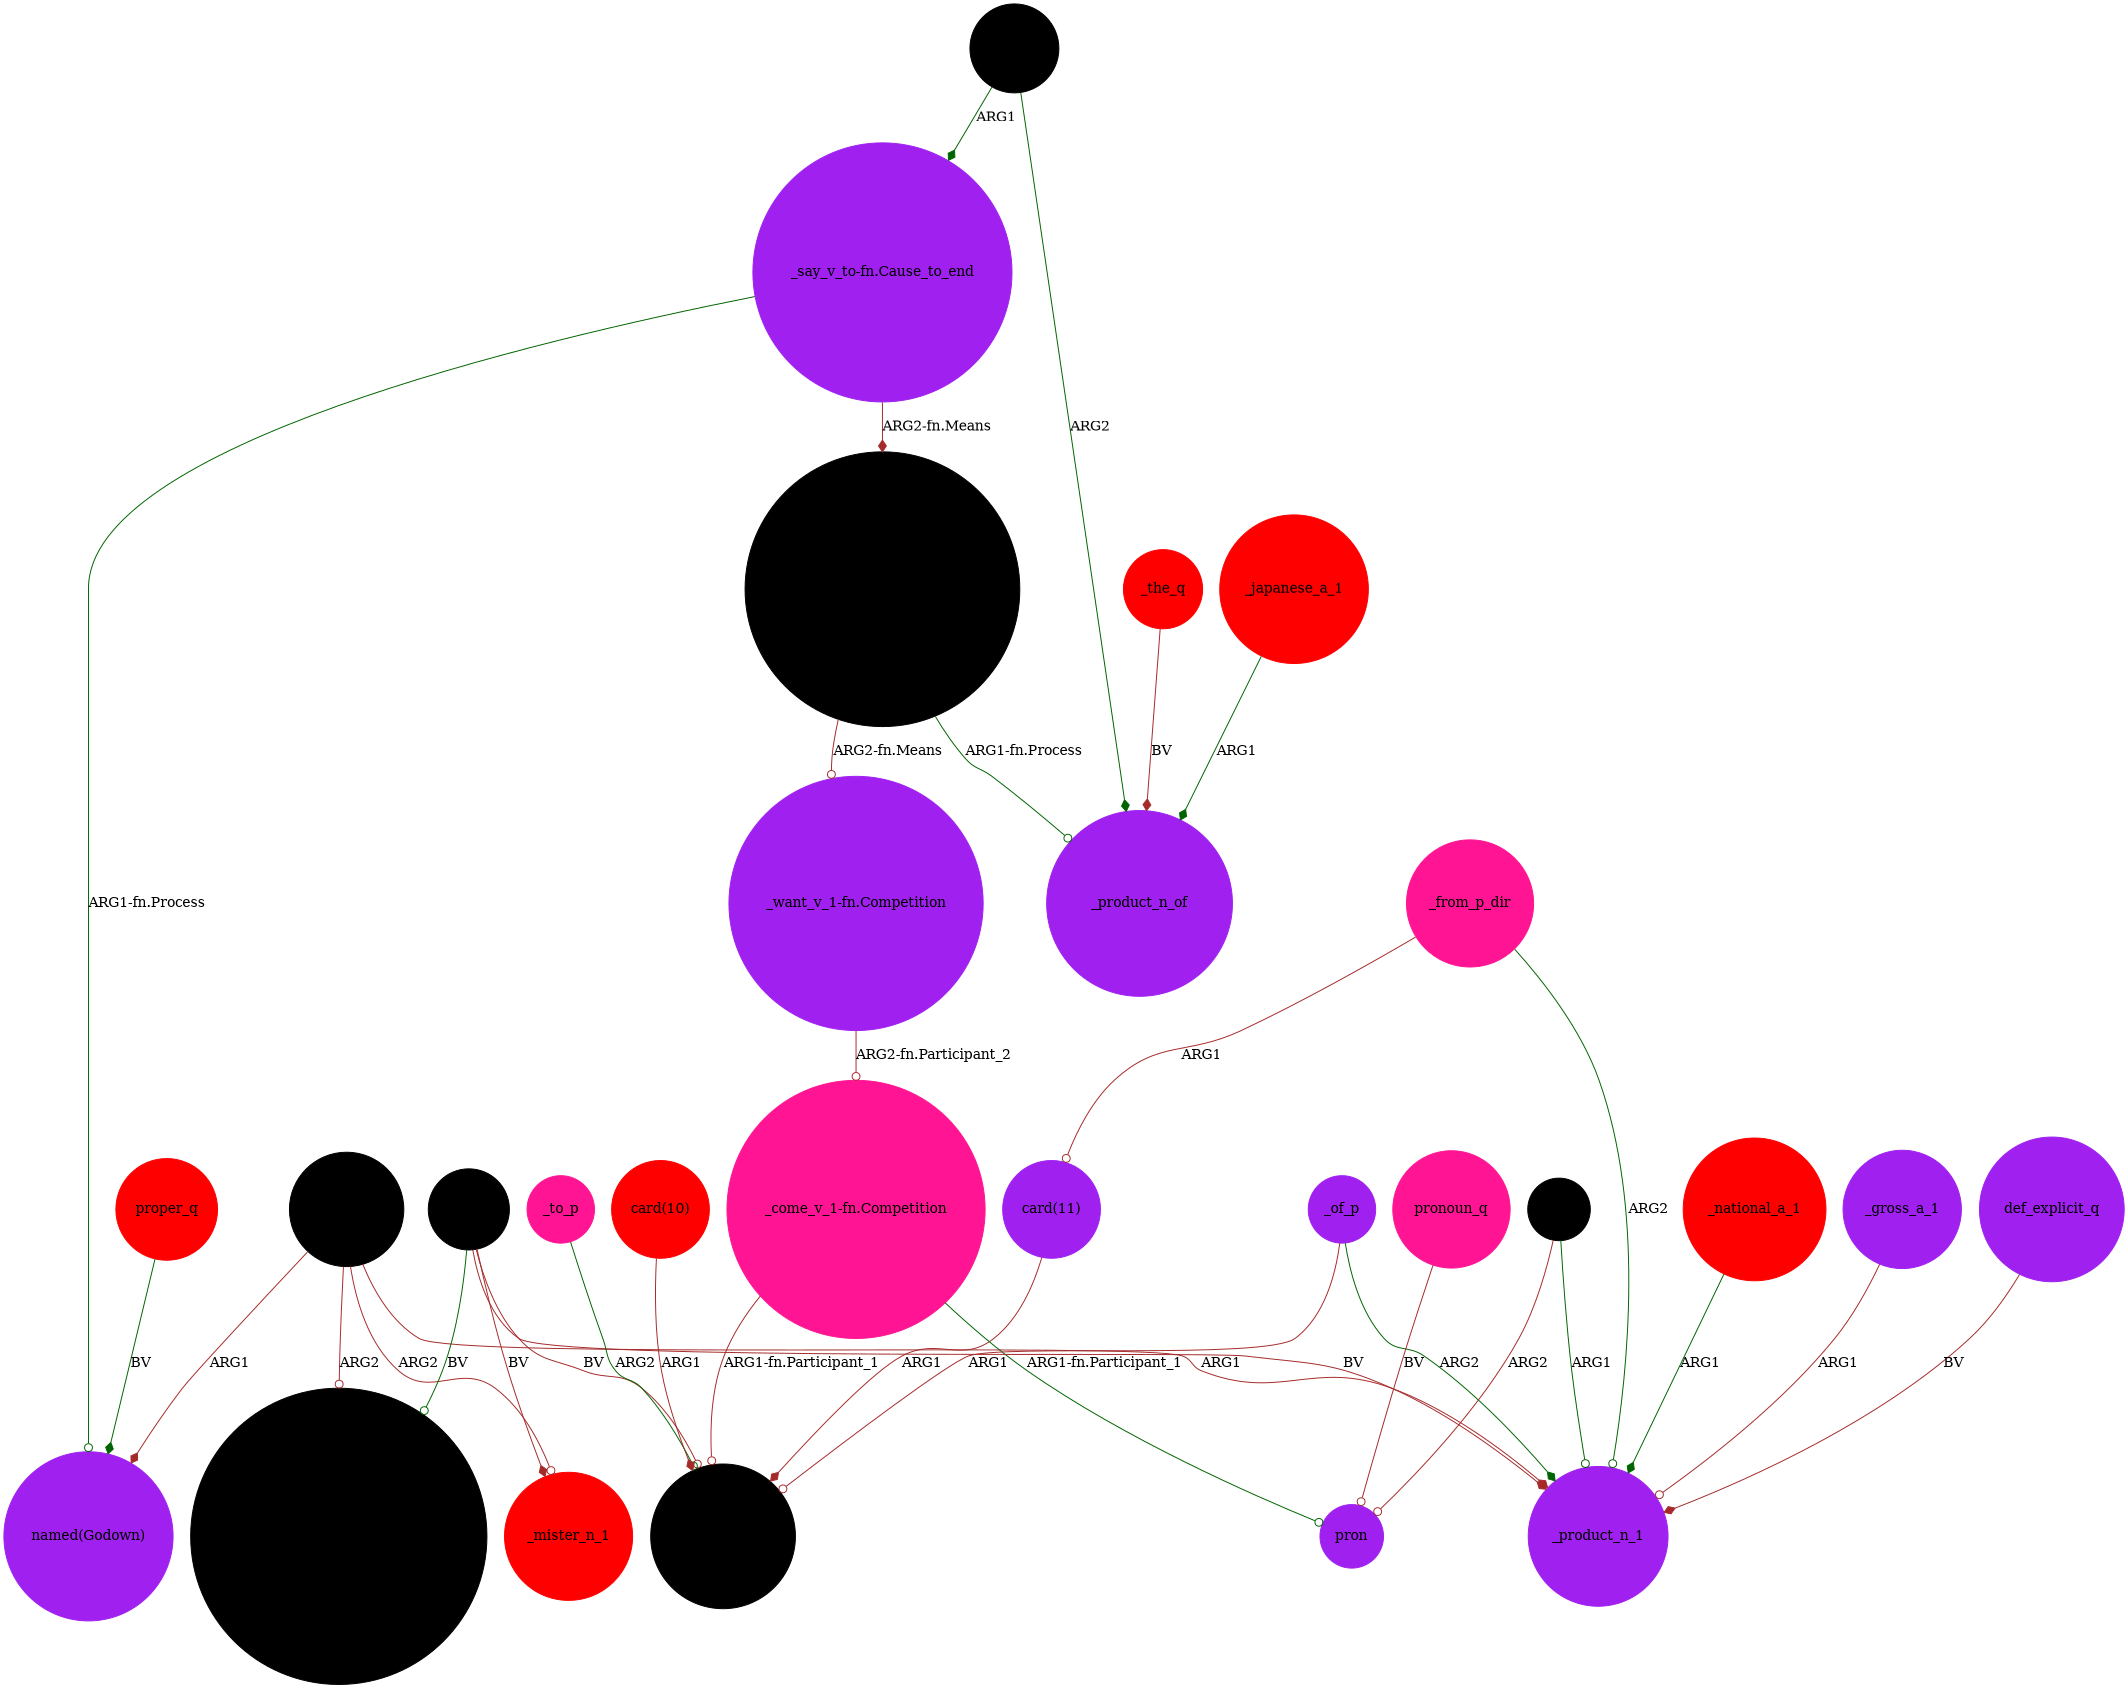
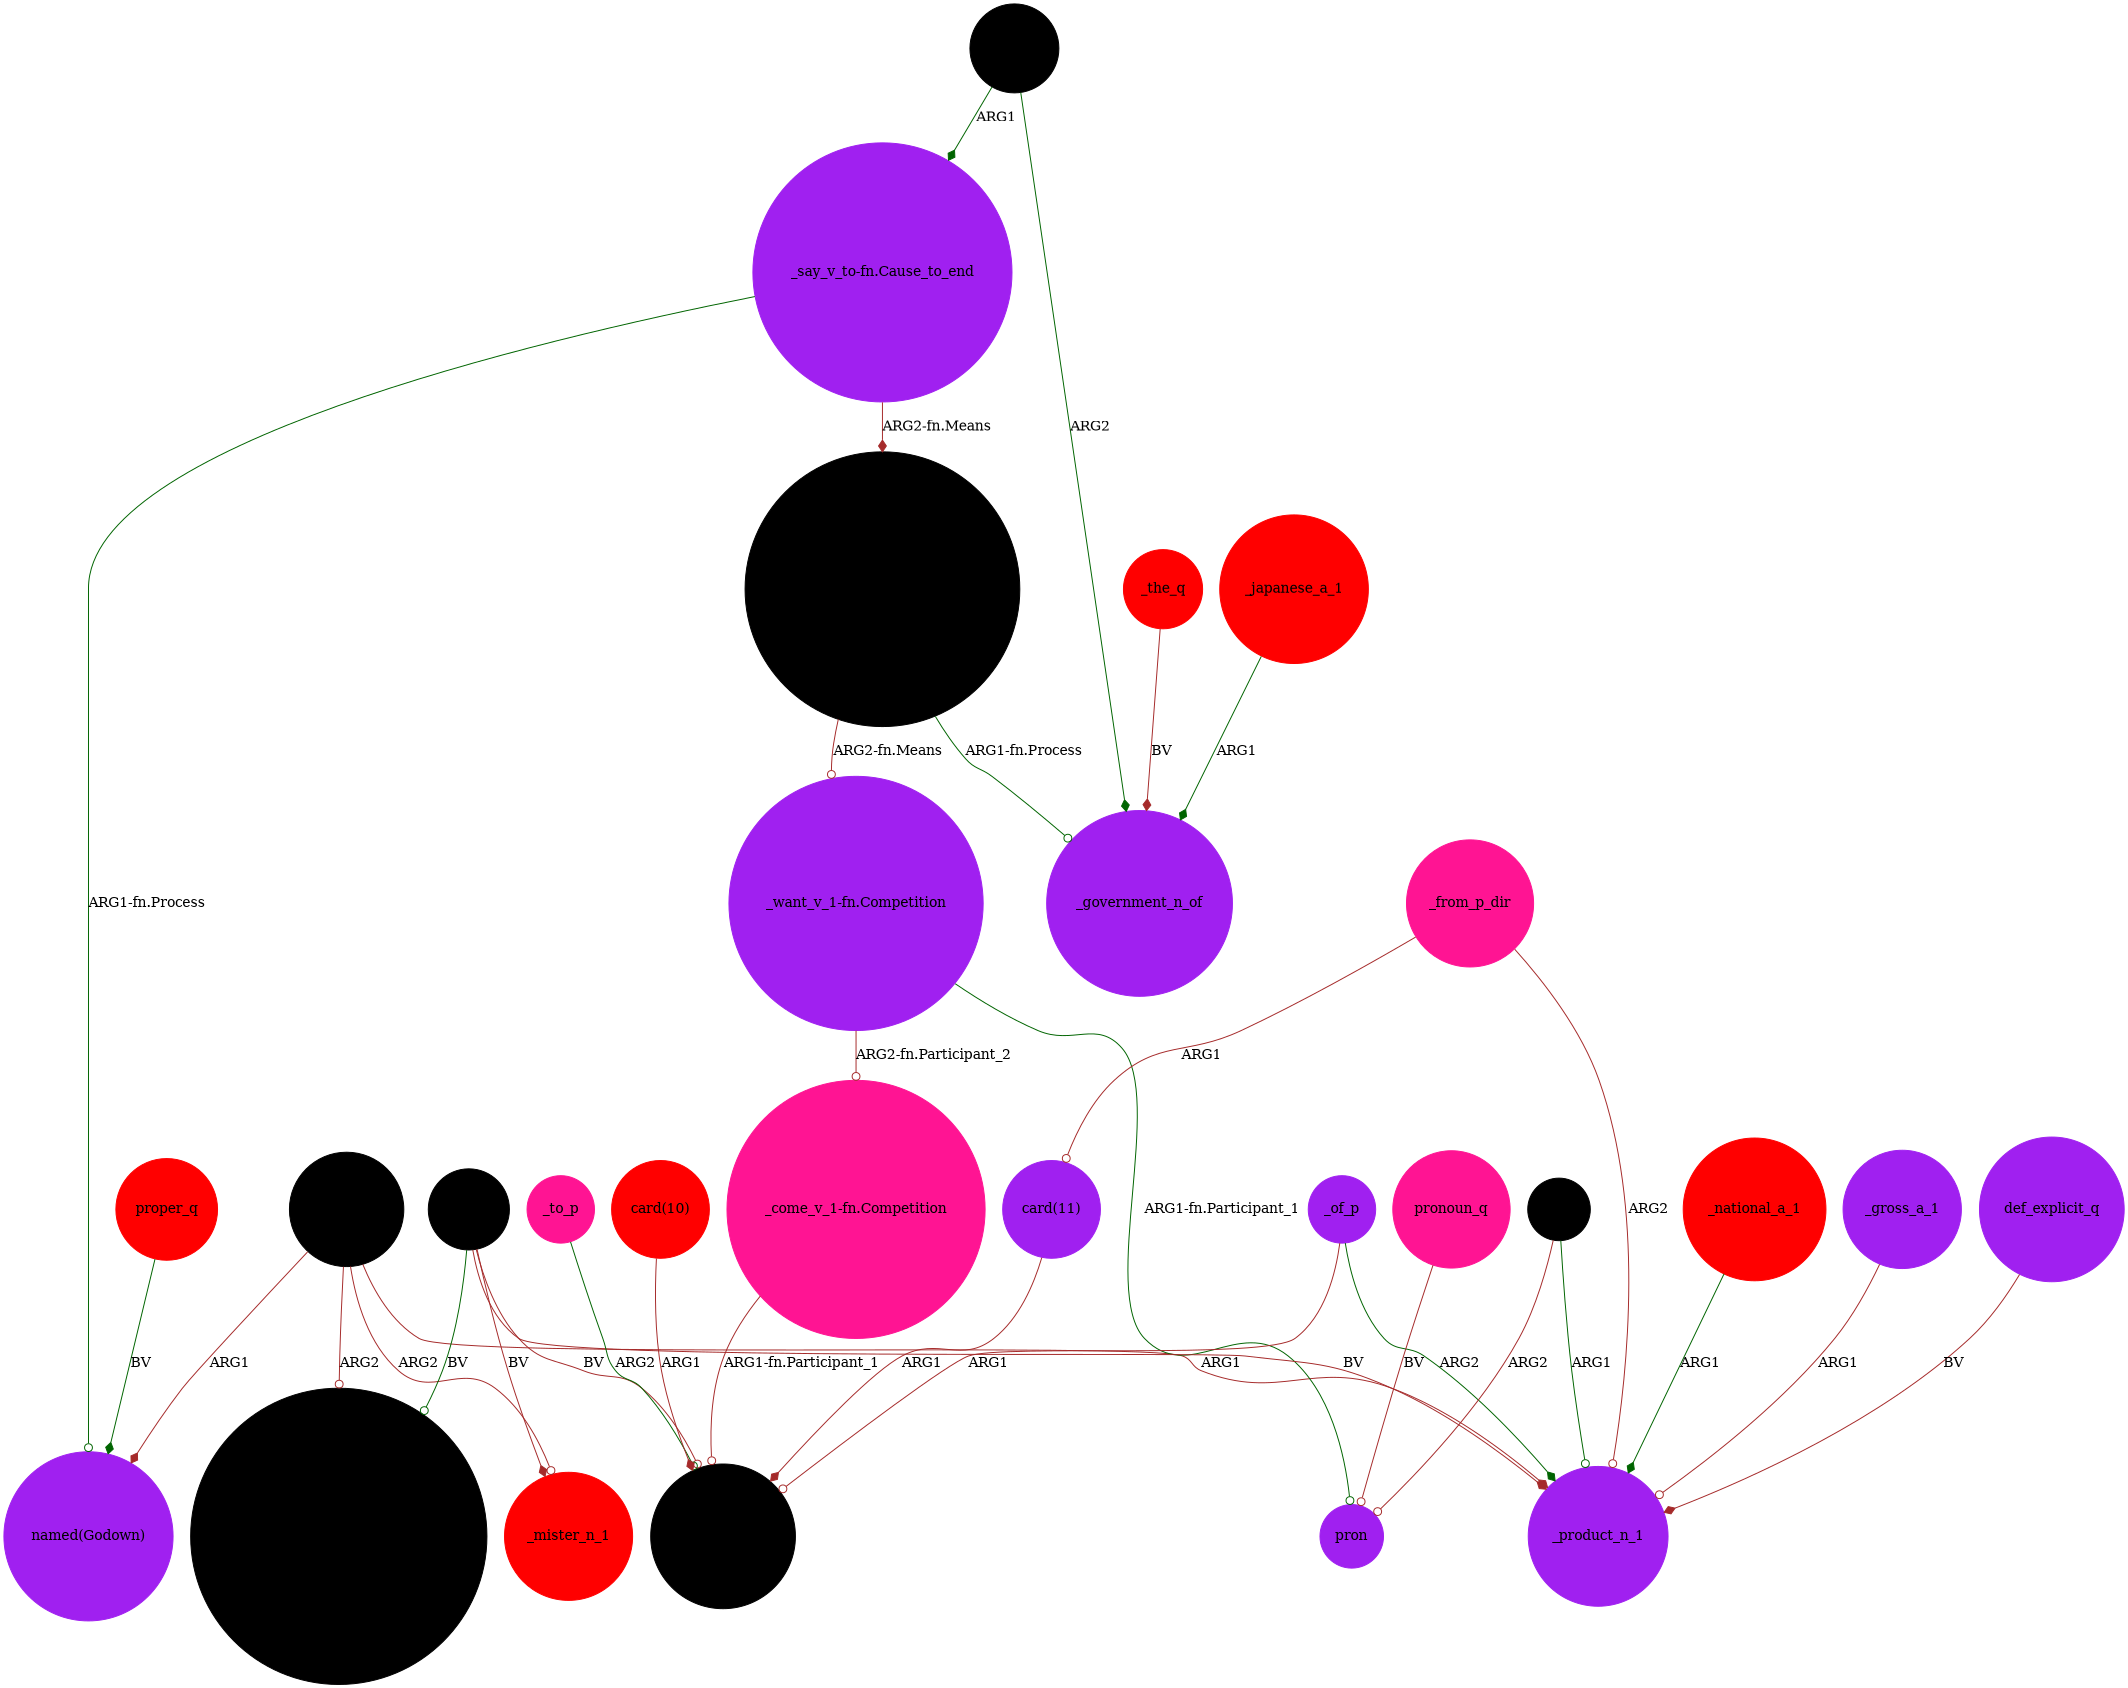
node "_product_n_of": label "_product_n_of" -> "_government_n_of"
edge "_from_p_dir" -> "_product_n_1": color darkgreen -> brown
edge "_come_v_1-fn.Competition" -> "pron": now "_want_v_1-fn.Competition" -> "pron"
